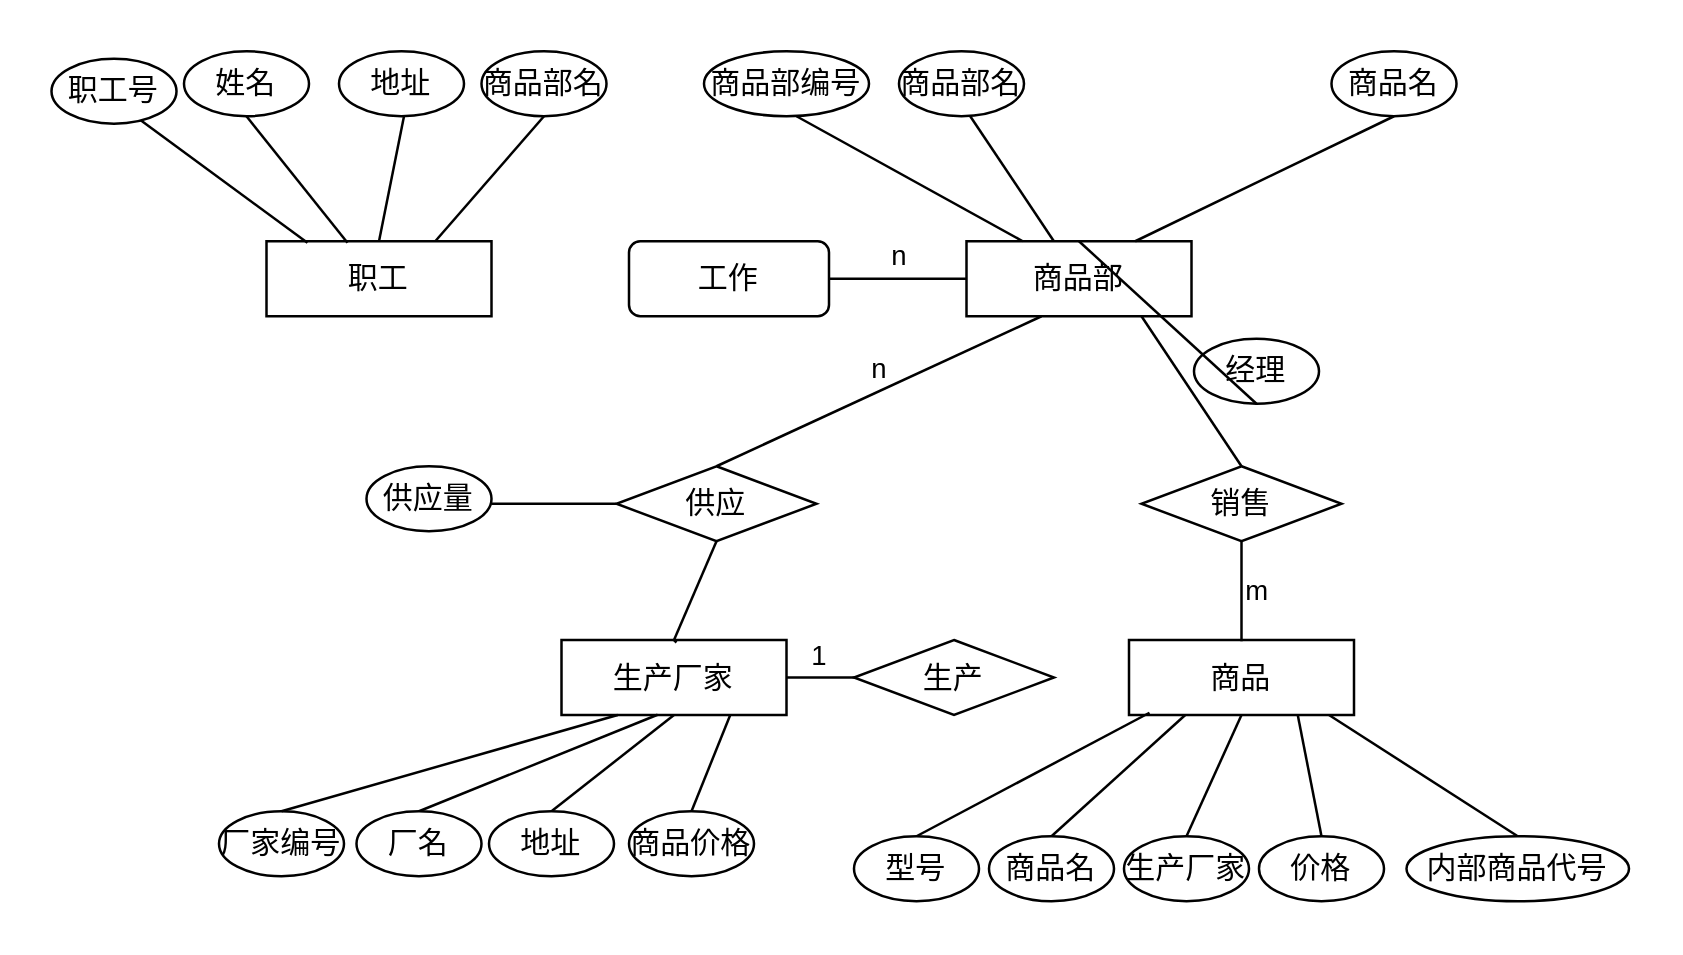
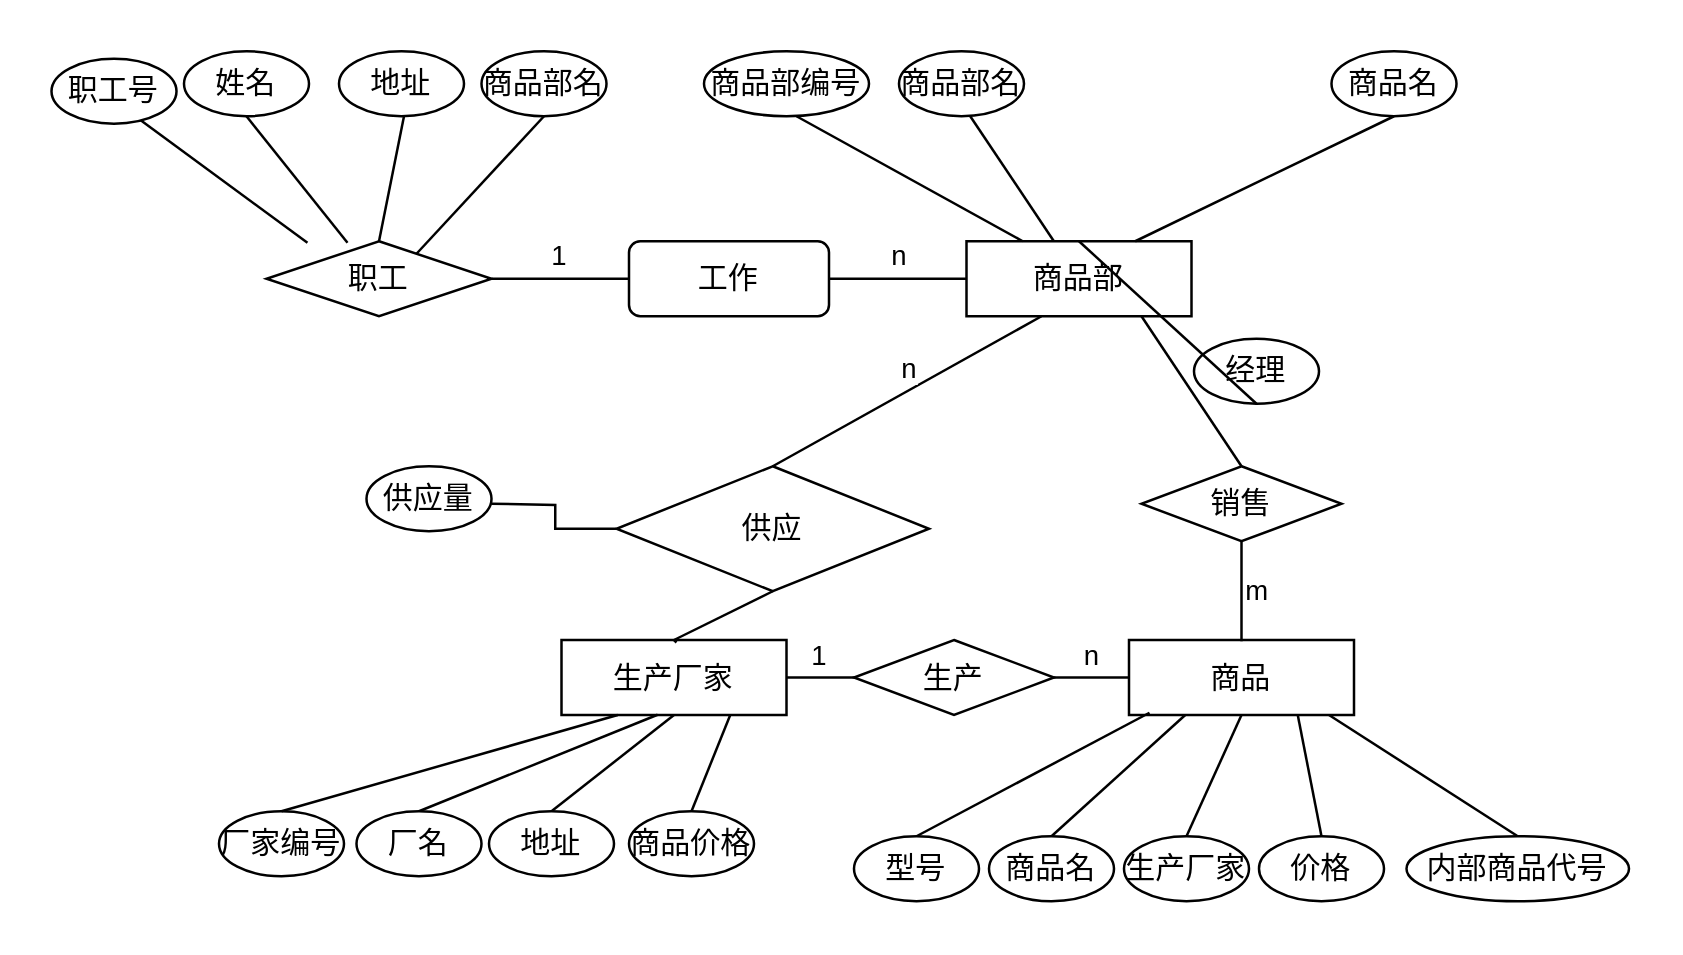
node "职工": shape rectangle -> diamond
edge "职工" -- "工作": added, label "1"
node "供应": size 200x75 -> 313x125
edge "生产" -- "商品": added, label "n"
